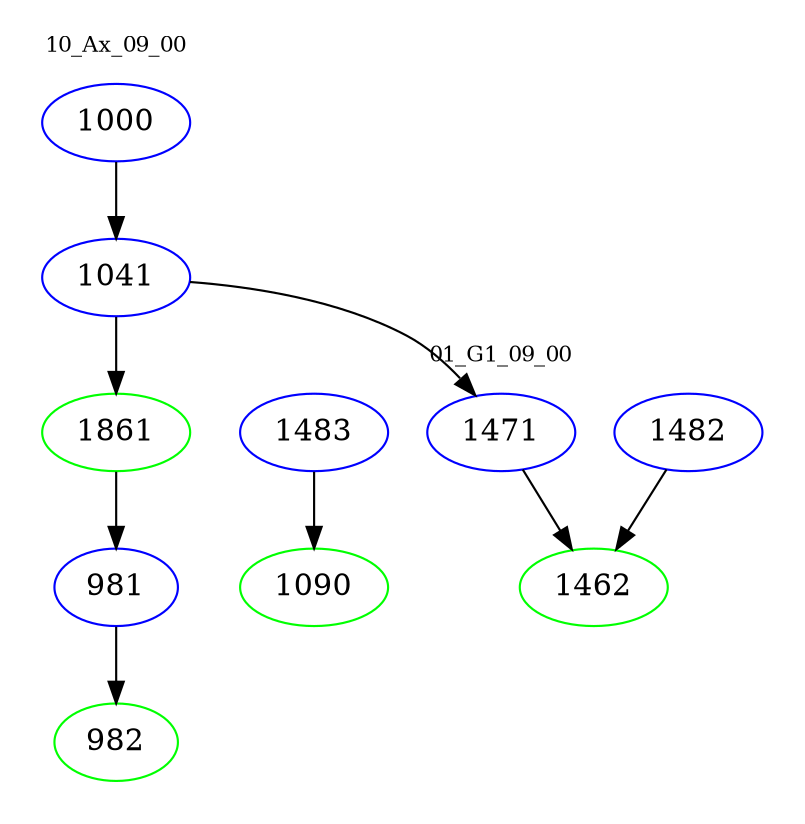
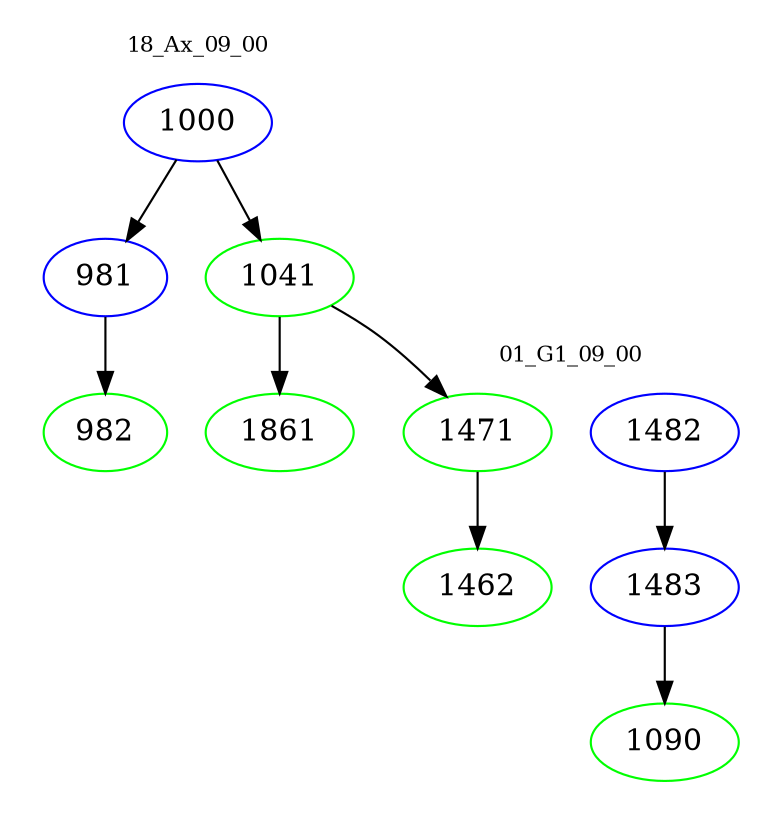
cluster "10_Ax_09_00": label "10_Ax_09_00" -> "18_Ax_09_00"
node "1041": color blue -> green
node "1471": color blue -> green
edge "1861" -> "981": now "1000" -> "981"
edge "1482" -> "1462": now "1482" -> "1483"
